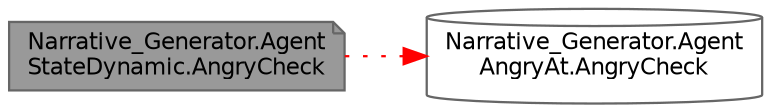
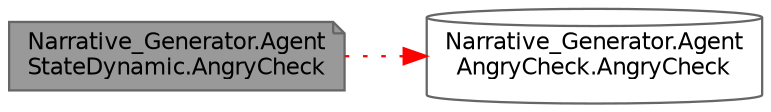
node "Narrative_Generator.Agent AngryAt.AngryCheck": label "Narrative_Generator.Agent AngryAt.AngryCheck" -> "Narrative_Generator.Agent AngryCheck.AngryCheck"
